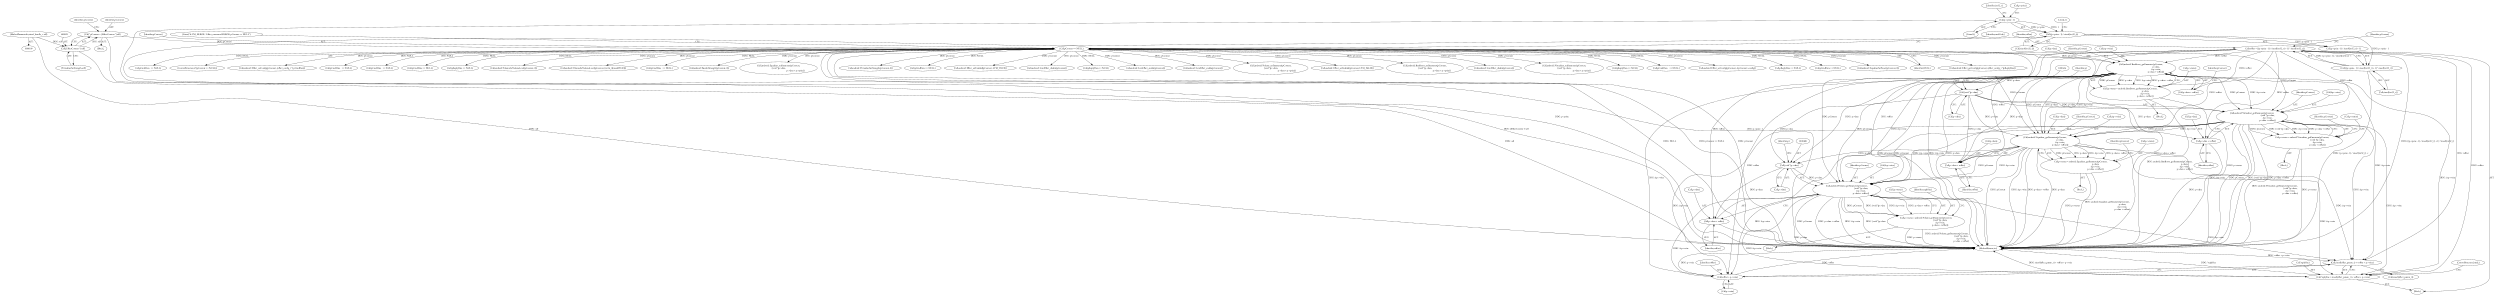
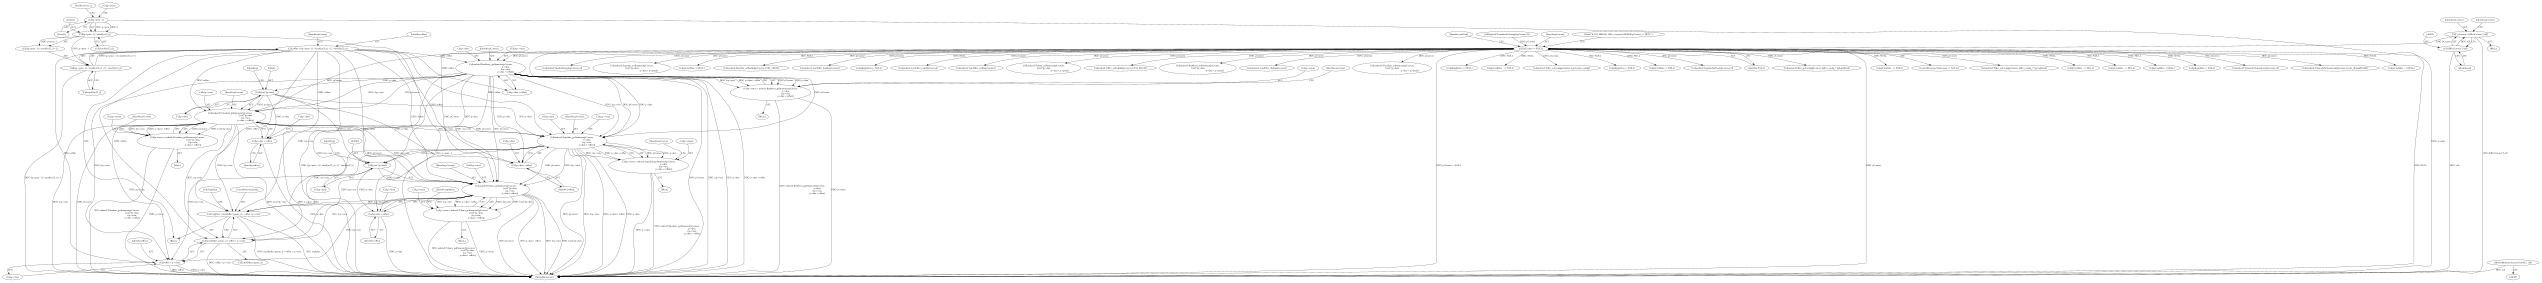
edge "(MethodParameterIn,sizeof_handle_t  self)" -> "(Call,(EffectContext *) self)": removed, label "DDG: self"
edge "(Call,pContext == NULL)" -> "(Call,android::VirtualizerSetStrength(pContext, 0))": reversed
node "(VirtualizerSetStrength,self)": label "(VirtualizerSetStrength,self)" -> "(Identifier,self)"
node "(Call,android::Effect_setEnabled(pContext, LVM_TRUE))": label "(Call,android::Effect_setEnabled(pContext, LVM_TRUE))" -> "(Call,android::Identifier_setEnabled(pContext, LVM_TRUE))"
edge "(MethodReturn,int)" -> "(Call,sizeof(effect_param_t) + voffset + p->vsize)": reversed
